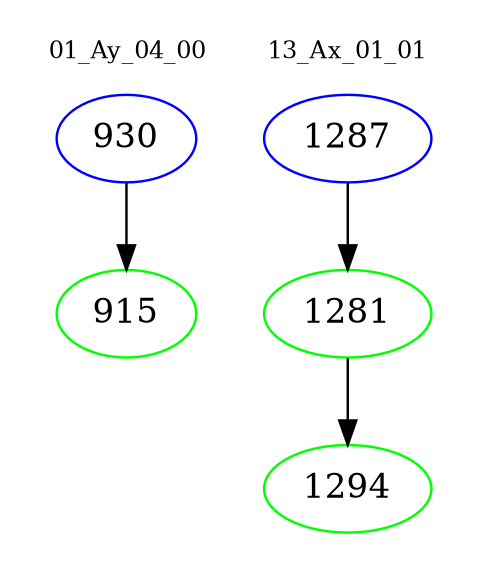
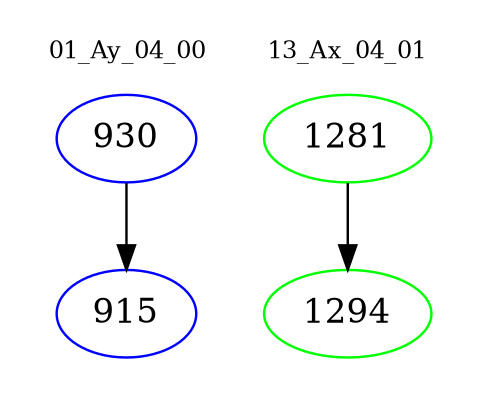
cluster "13_Ax_01_01": label "13_Ax_01_01" -> "13_Ax_04_01"
node "1287": removed
node "915": color green -> blue
